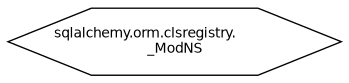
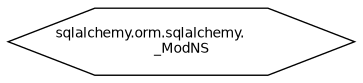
node "sqlalchemy.orm.clsregistry. _ModNS": label "sqlalchemy.orm.clsregistry. _ModNS" -> "sqlalchemy.orm.sqlalchemy. _ModNS"
